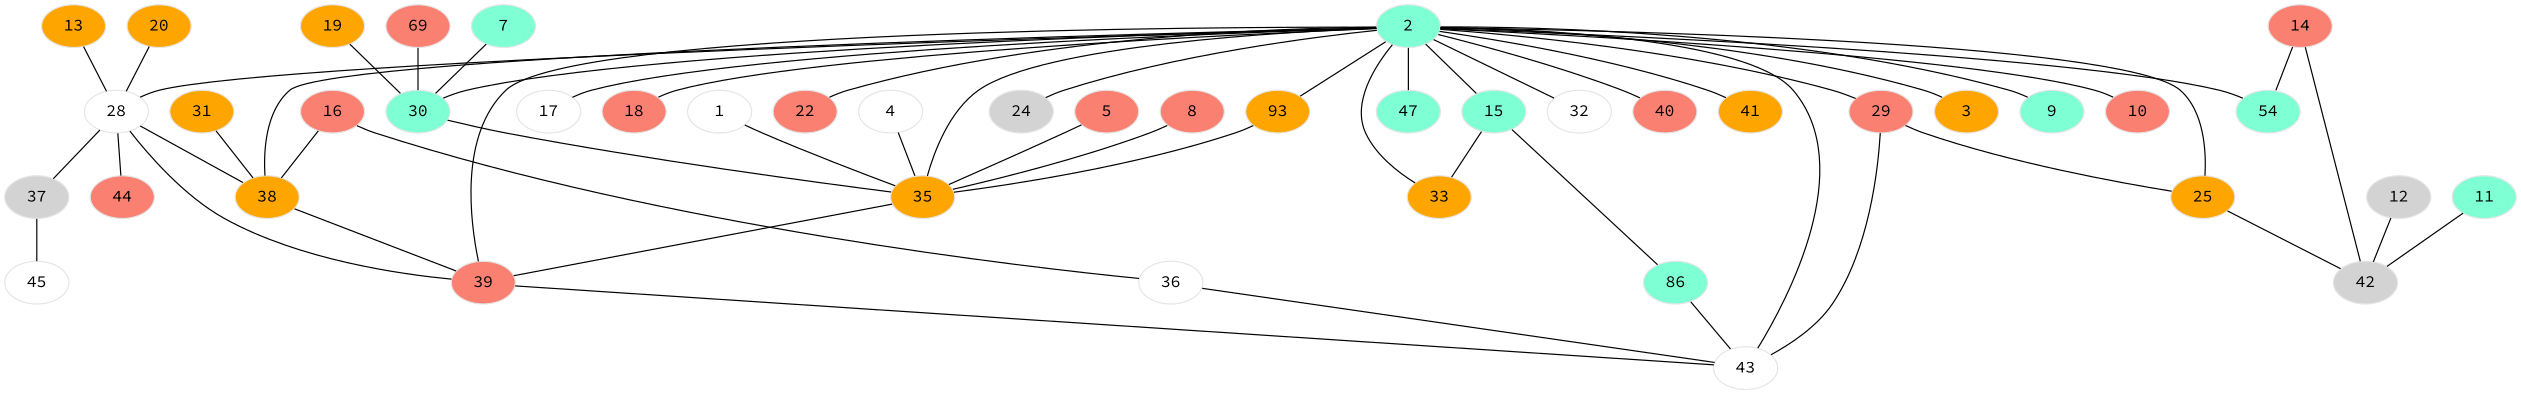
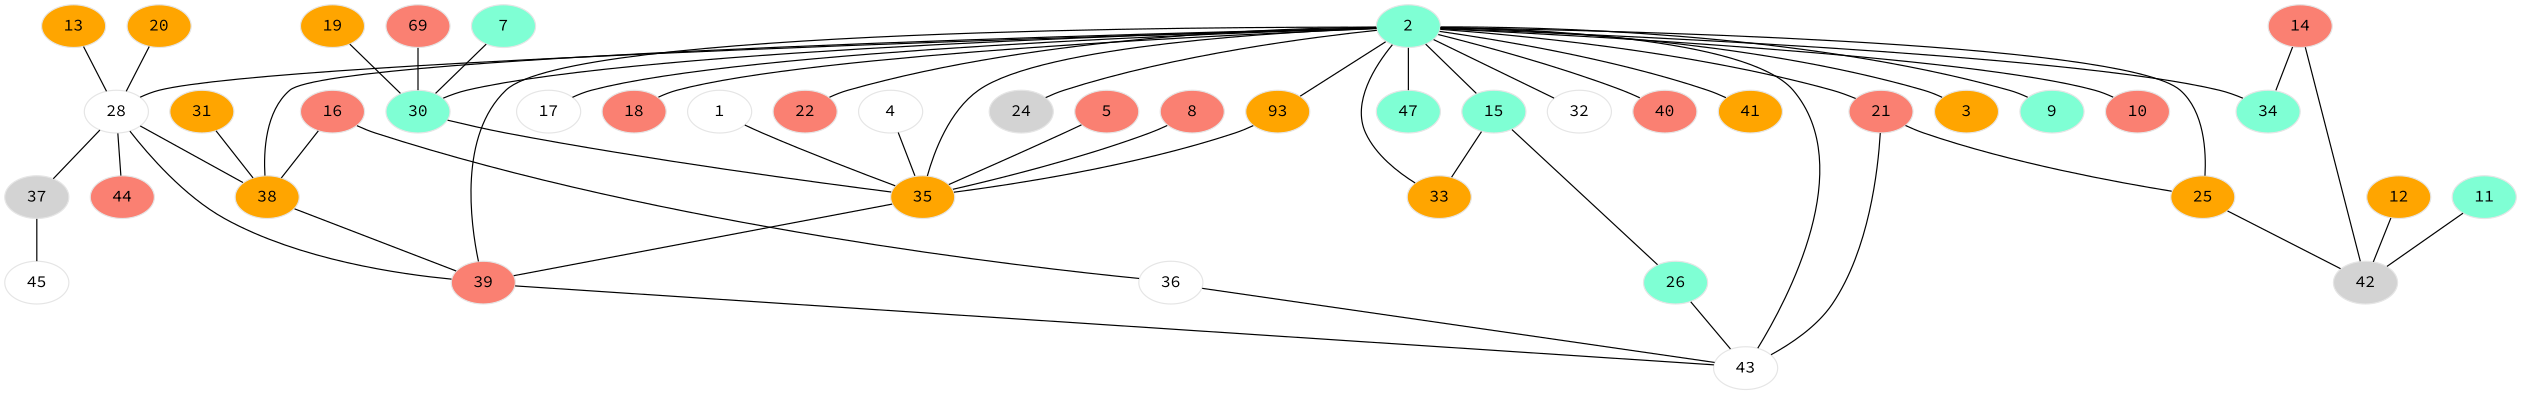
node "29": label "29" -> "21"
node "54": label "54" -> "34"
node "12": fillcolor lightgrey -> orange
node "86": label "86" -> "26"
